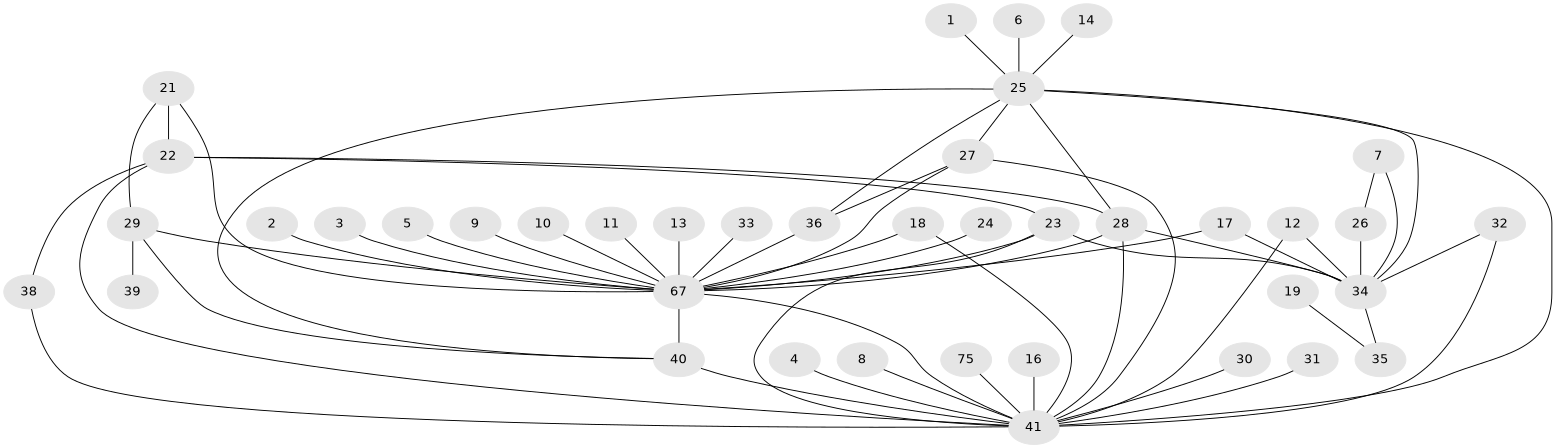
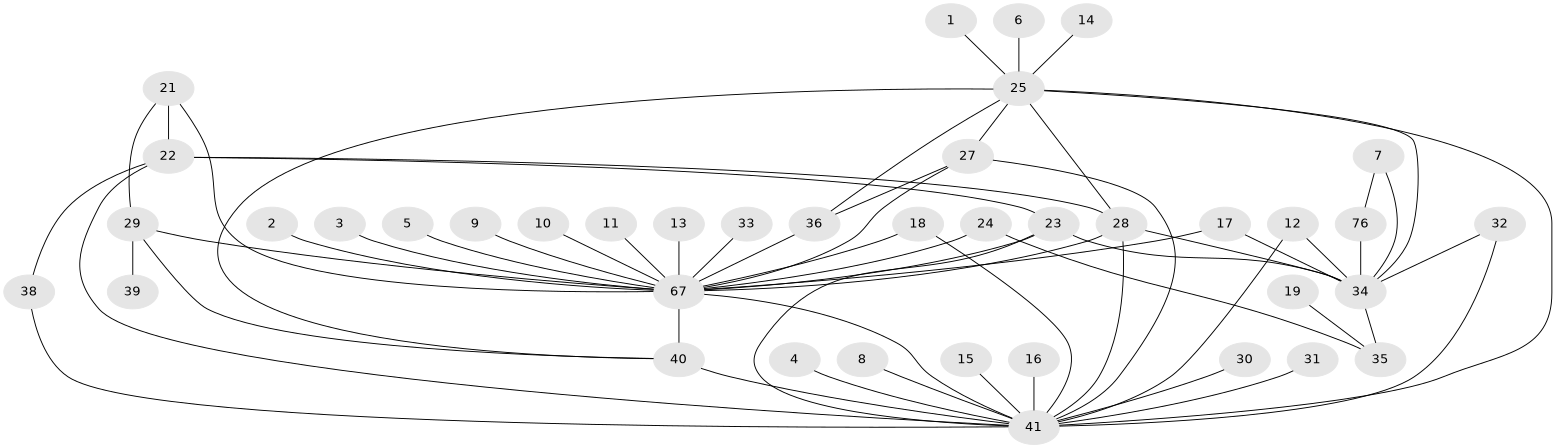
node "26": label "26" -> "76"
edge "24" -- "35": added
node "75": label "75" -> "15"
